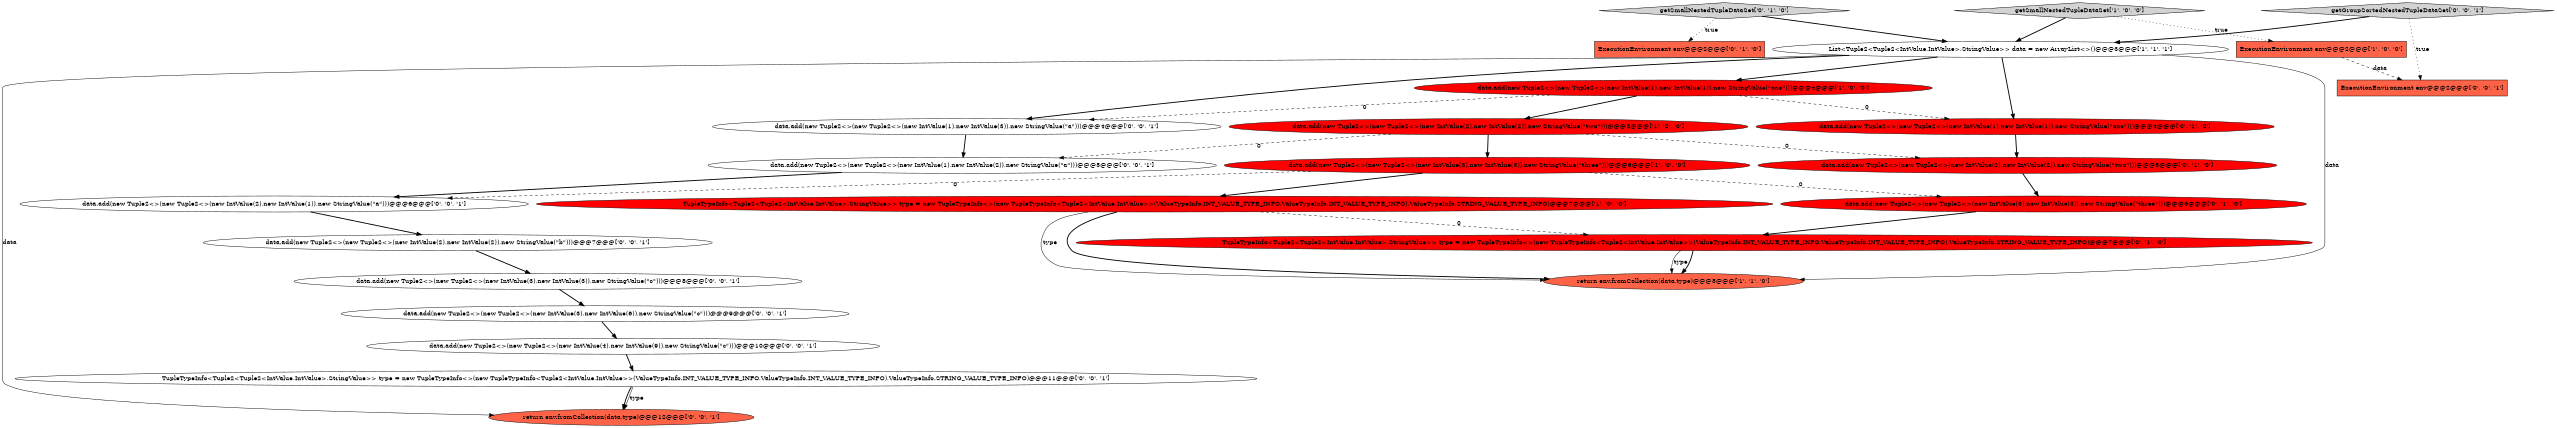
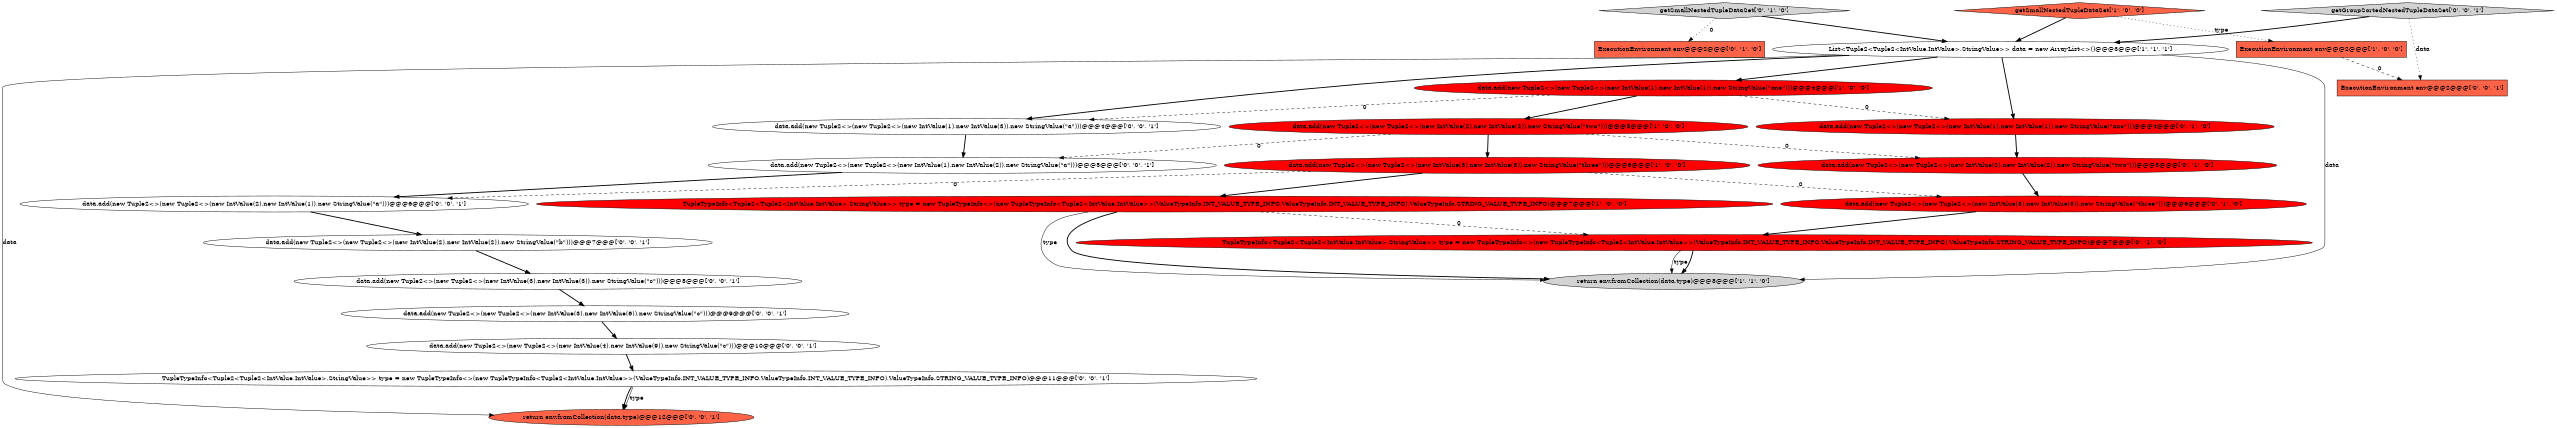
node "getSmallNestedTupleDataSet['1', '0', '0']": fillcolor lightgray -> tomato
edge "getSmallNestedTupleDataSet['0', '1', '0']" -> "ExecutionEnvironment env@@@2@@@['0', '1', '0']": label "true" -> "0"
edge "getSmallNestedTupleDataSet['1', '0', '0']" -> "ExecutionEnvironment env@@@2@@@['1', '0', '0']": label "true" -> "type"
edge "getGroupSortedNestedTupleDataSet['0', '0', '1']" -> "ExecutionEnvironment env@@@2@@@['0', '0', '1']": label "true" -> "data"
edge "ExecutionEnvironment env@@@2@@@['1', '0', '0']" -> "ExecutionEnvironment env@@@2@@@['0', '0', '1']": label "data" -> "0"
node "return env.fromCollection(data,type)@@@8@@@['1', '1', '0']": fillcolor tomato -> lightgray
